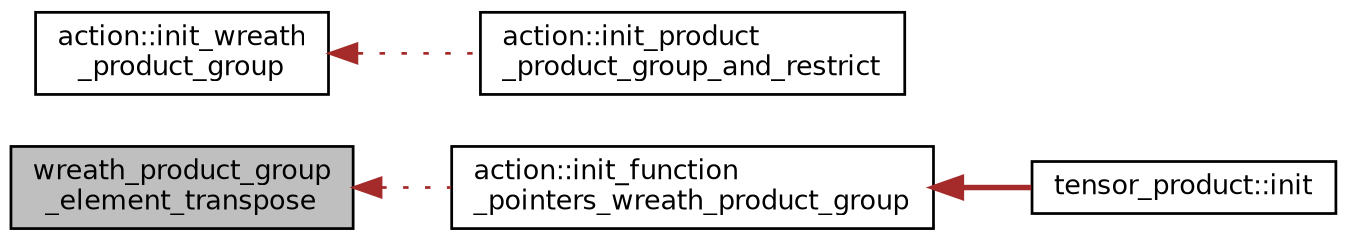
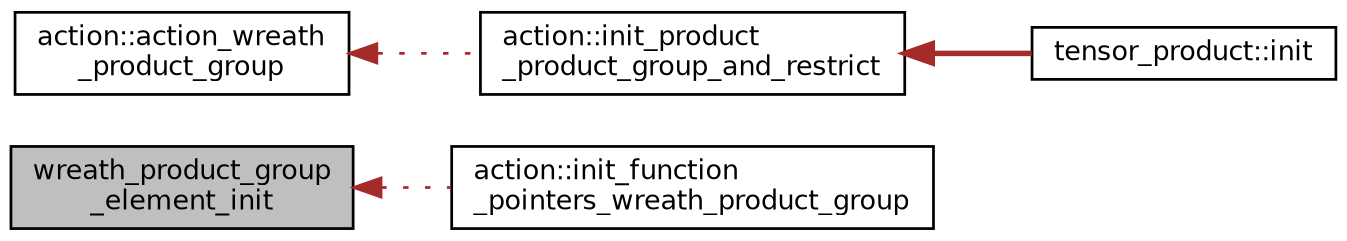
node "action::init_wreath _product_group": label "action::init_wreath _product_group" -> "action::action_wreath _product_group"
node "wreath_product_group _element_transpose": label "wreath_product_group _element_transpose" -> "wreath_product_group _element_init"
edge "tensor_product::init" -> "action::init_function _pointers_wreath_product_group": now "tensor_product::init" -> "action::init_product _product_group_and_restrict"
